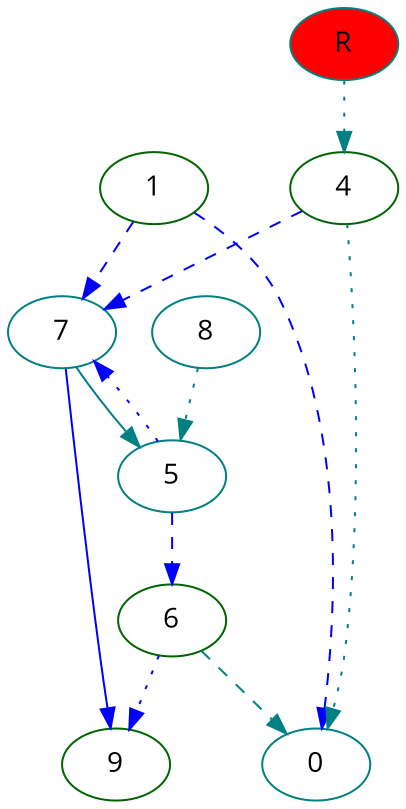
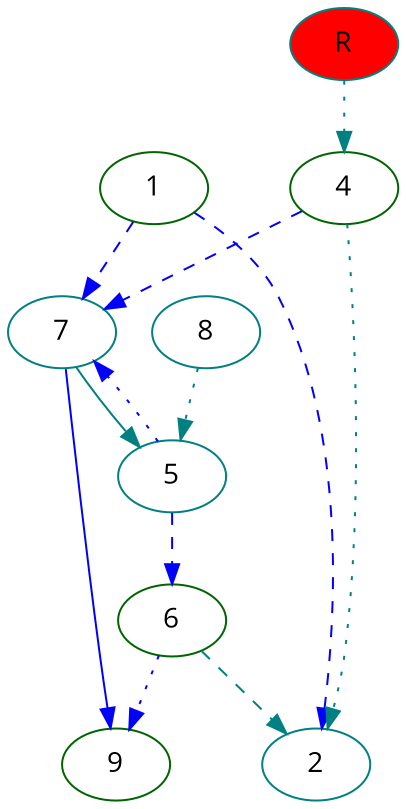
node "0": label "0" -> "2"
